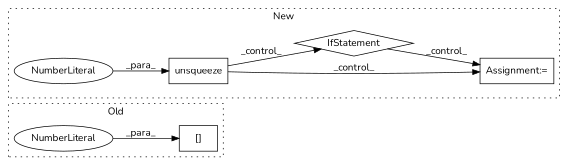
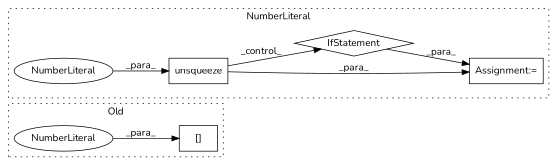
cluster "New": label "New" -> "NumberLiteral"
edge "IfStatement" -> "Assignment:=": label "_control_" -> "_para_"
edge "unsqueeze" -> "Assignment:=": label "_control_" -> "_para_"
